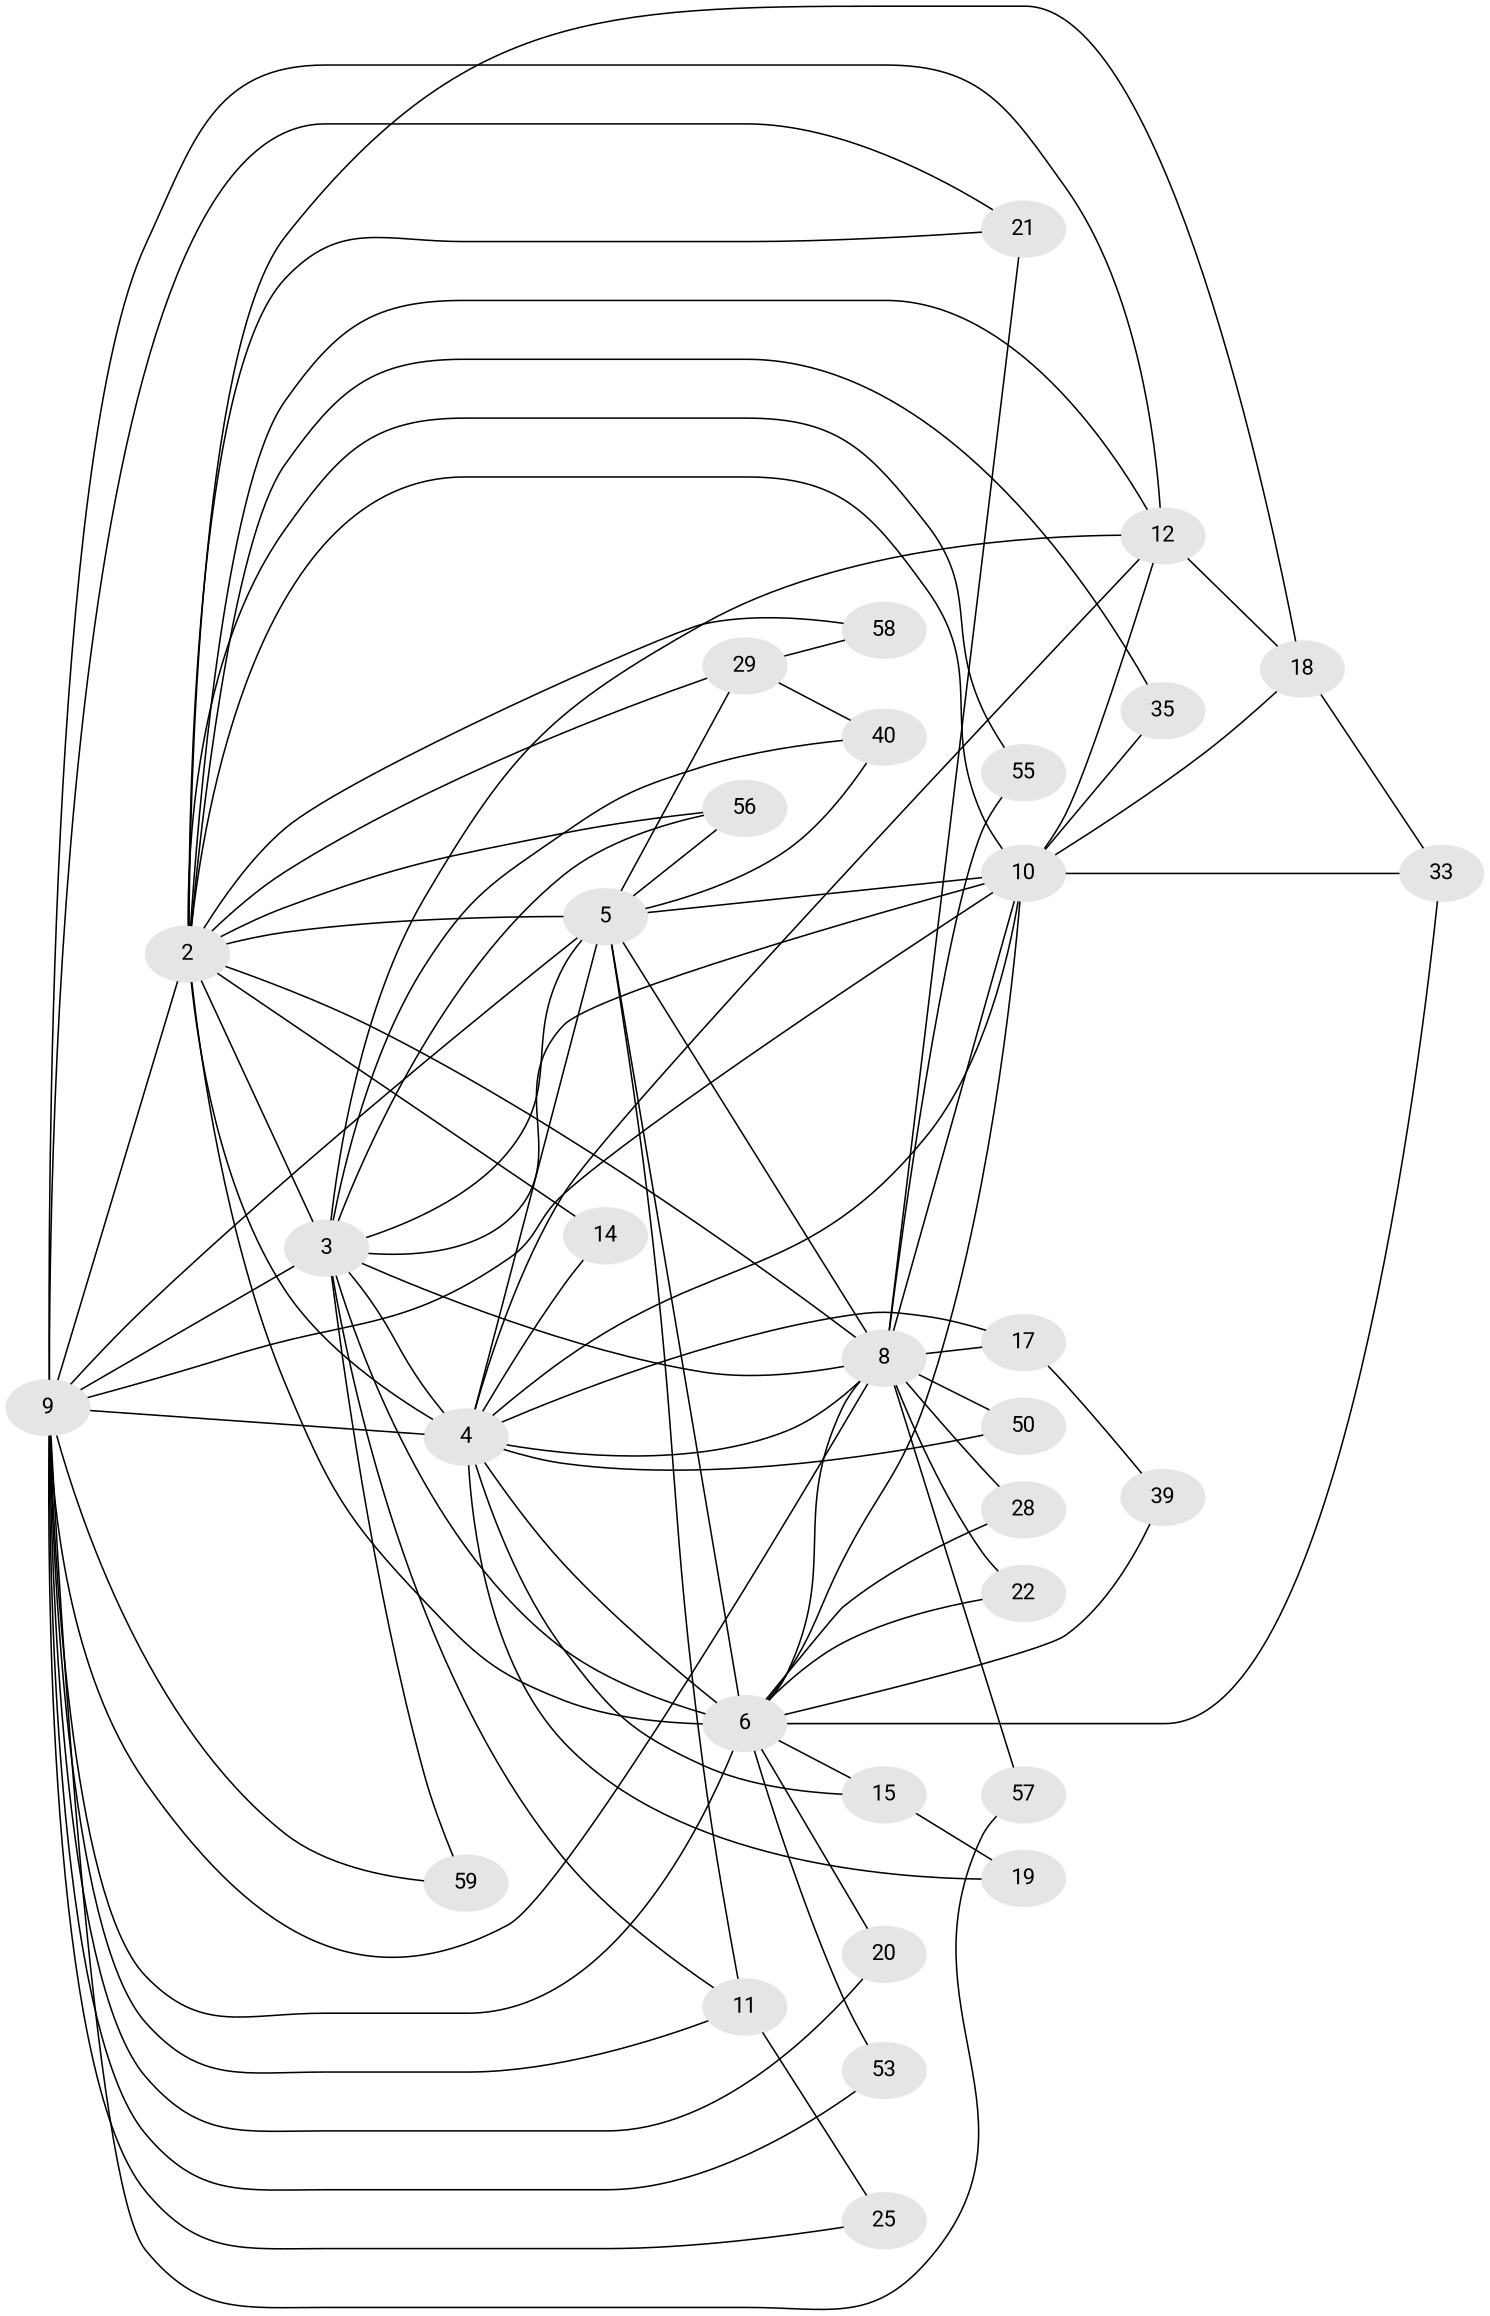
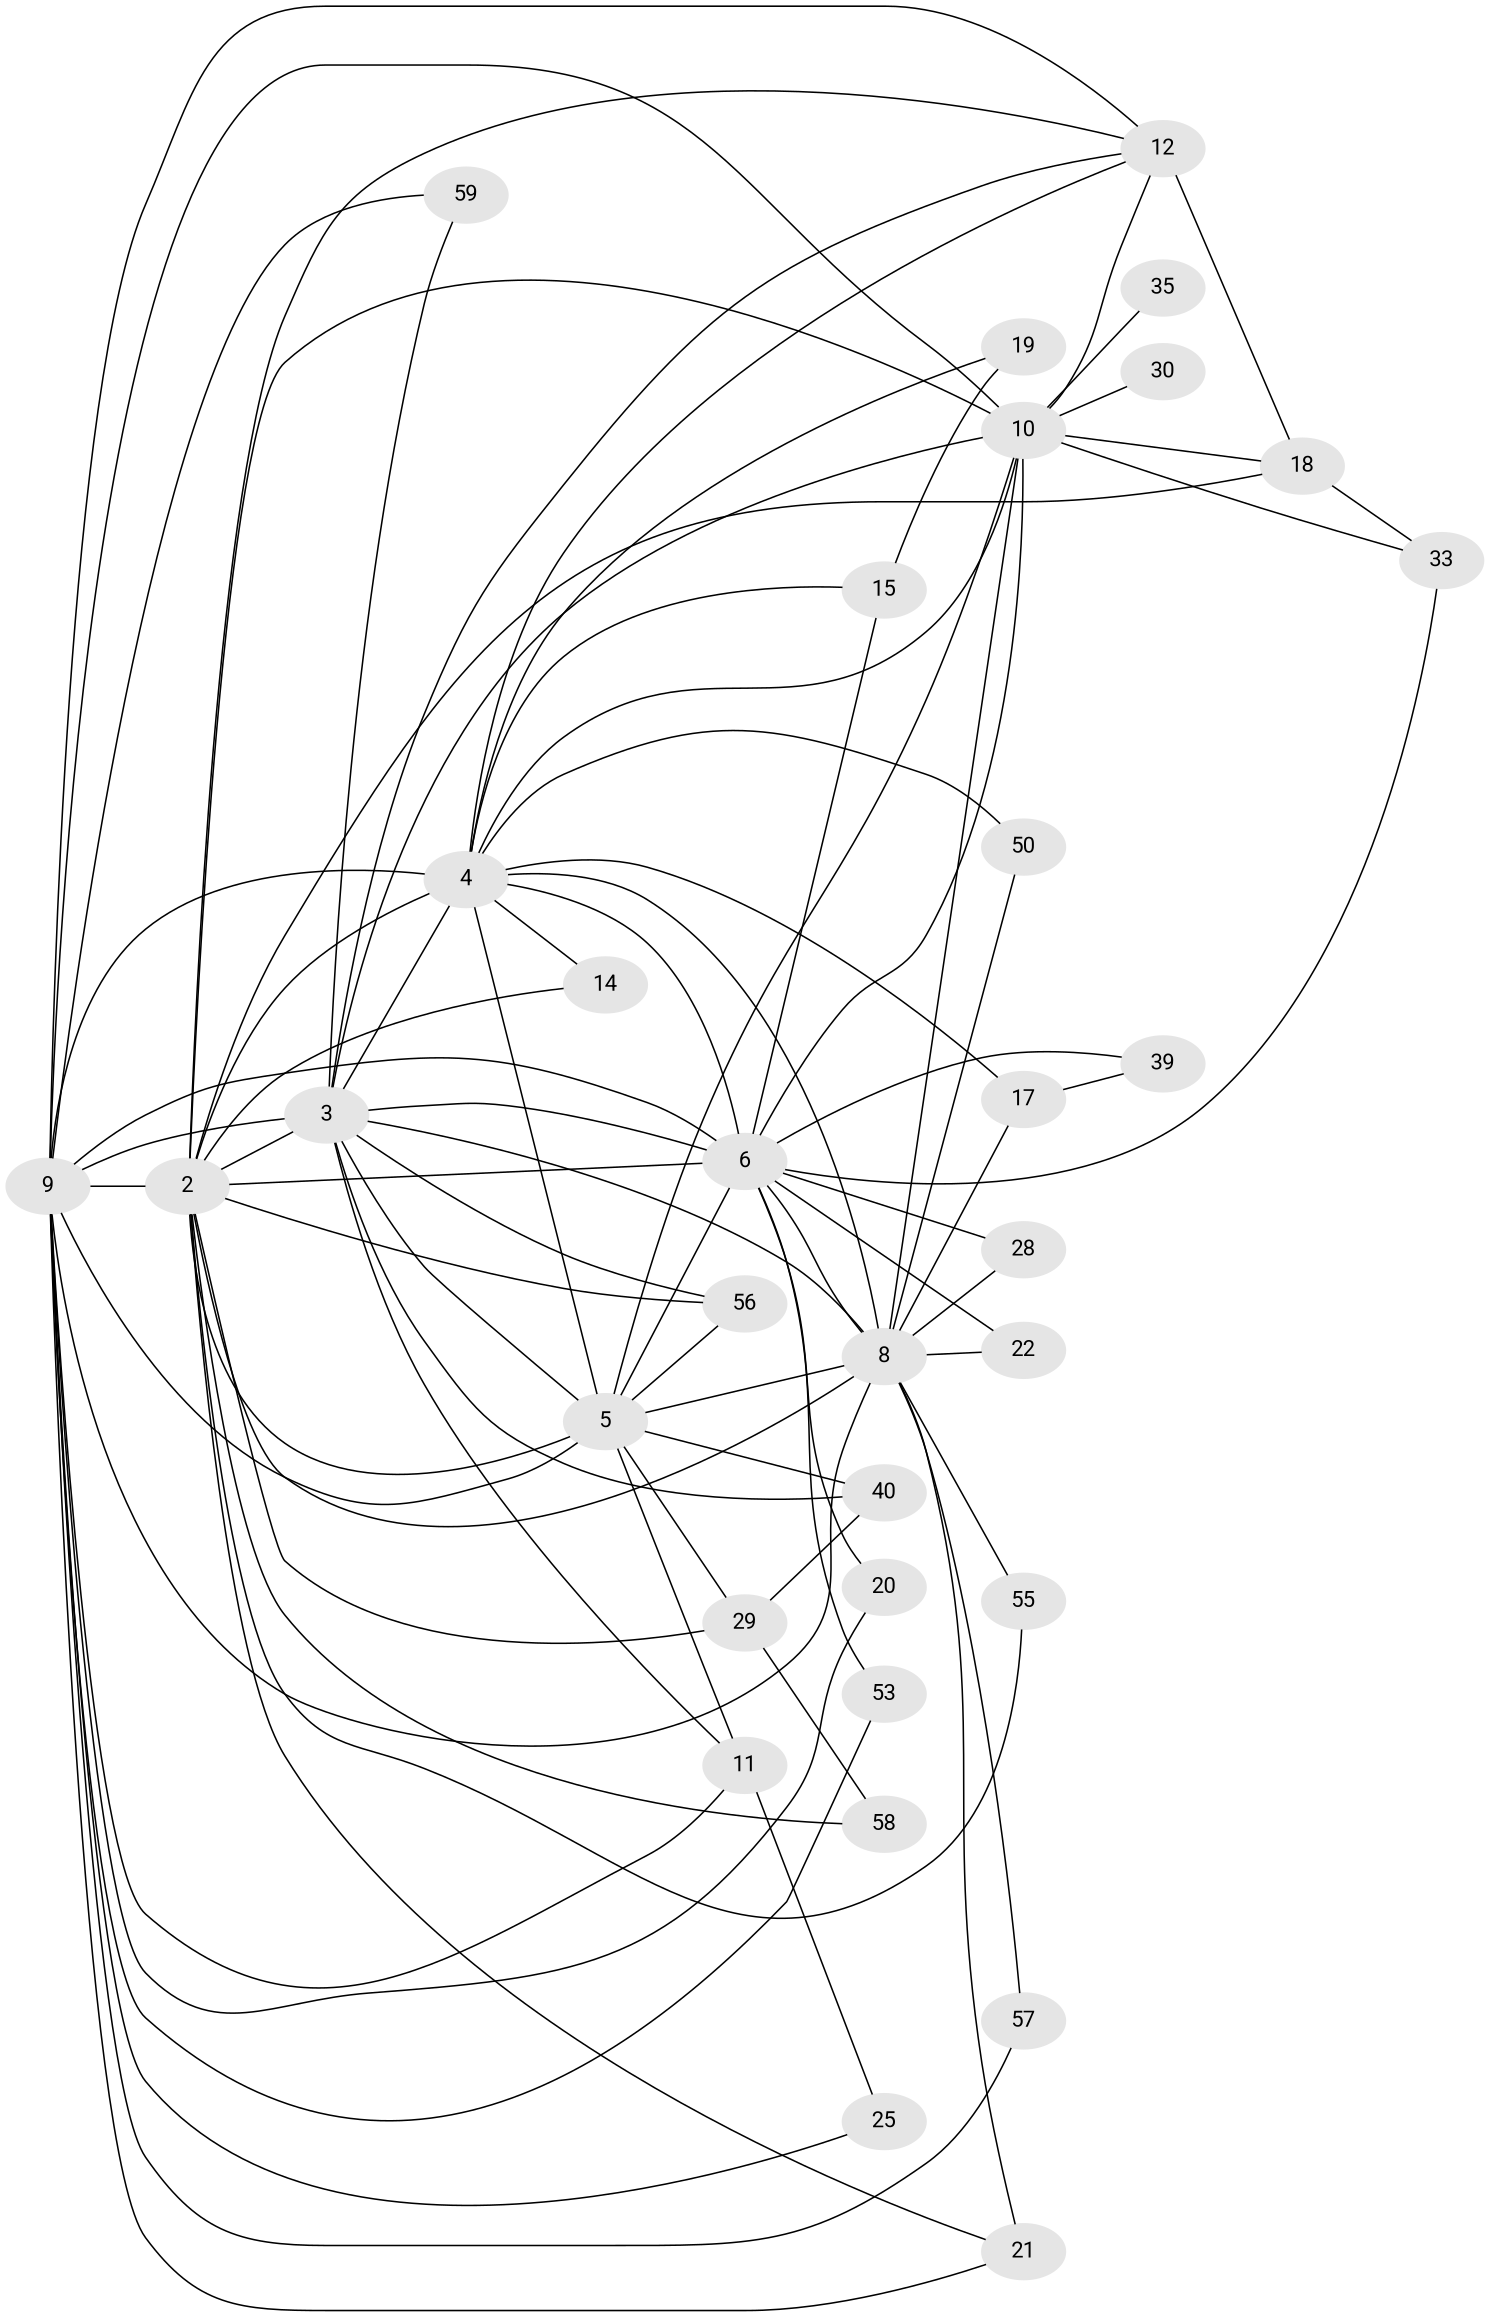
edge "35" -- "2": removed
node "30": added
